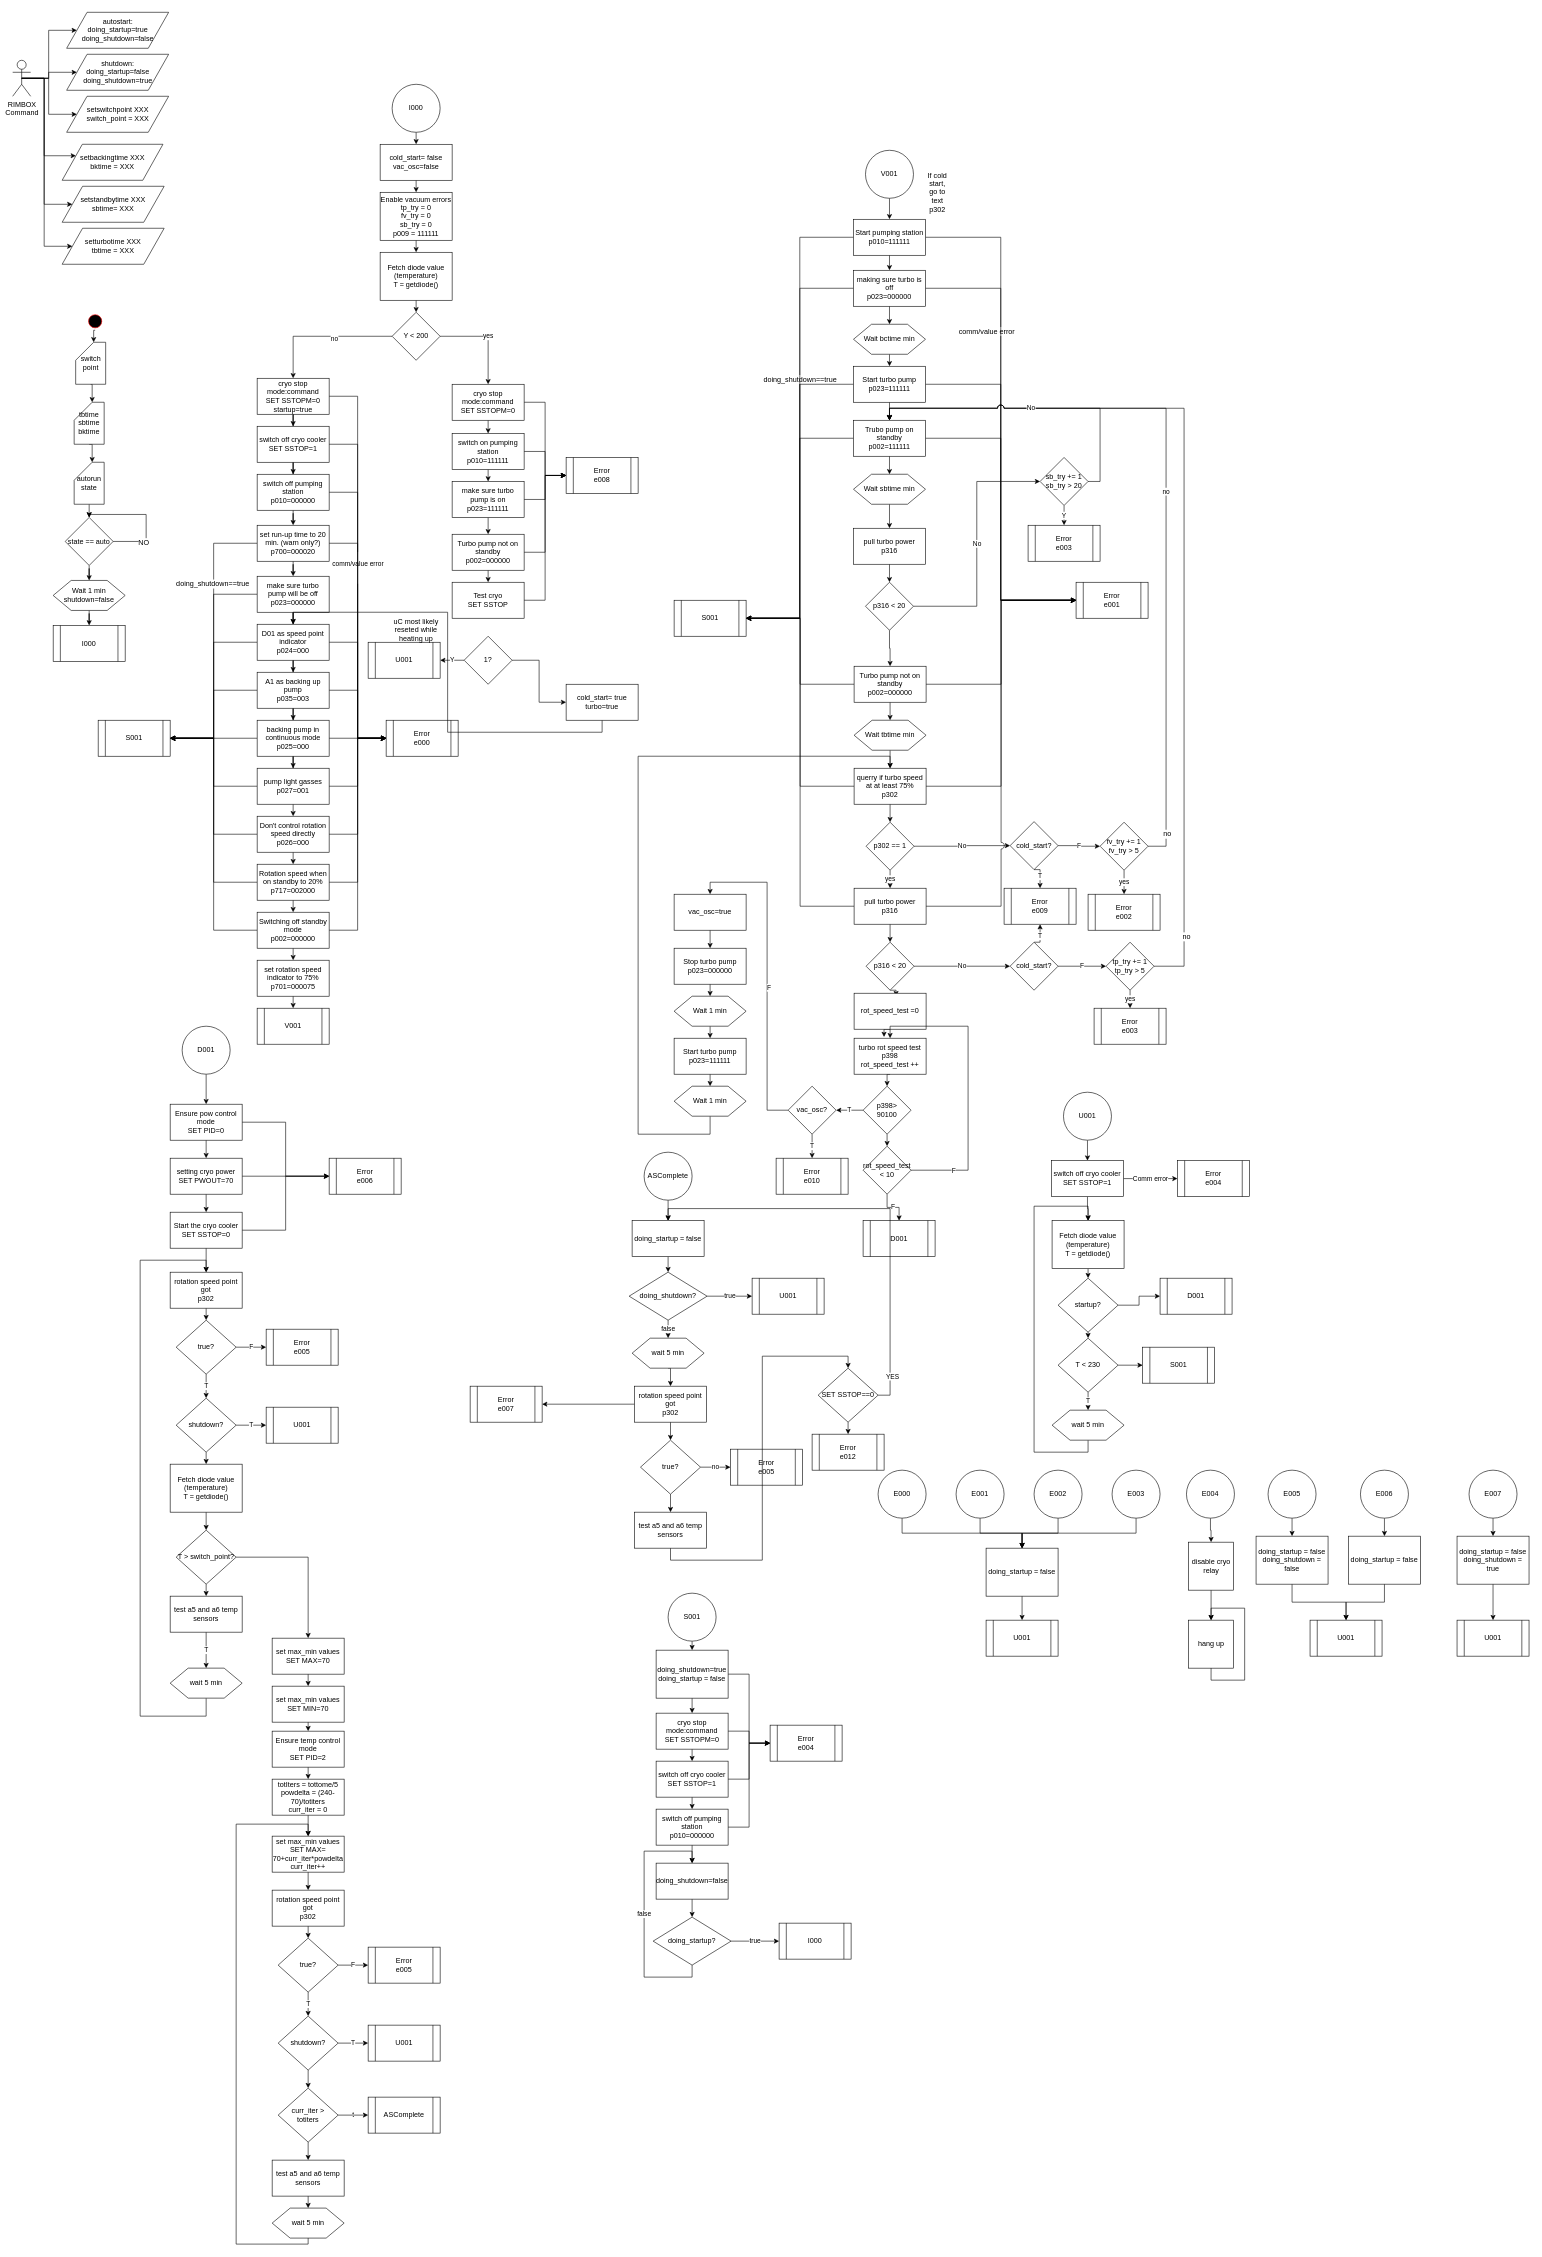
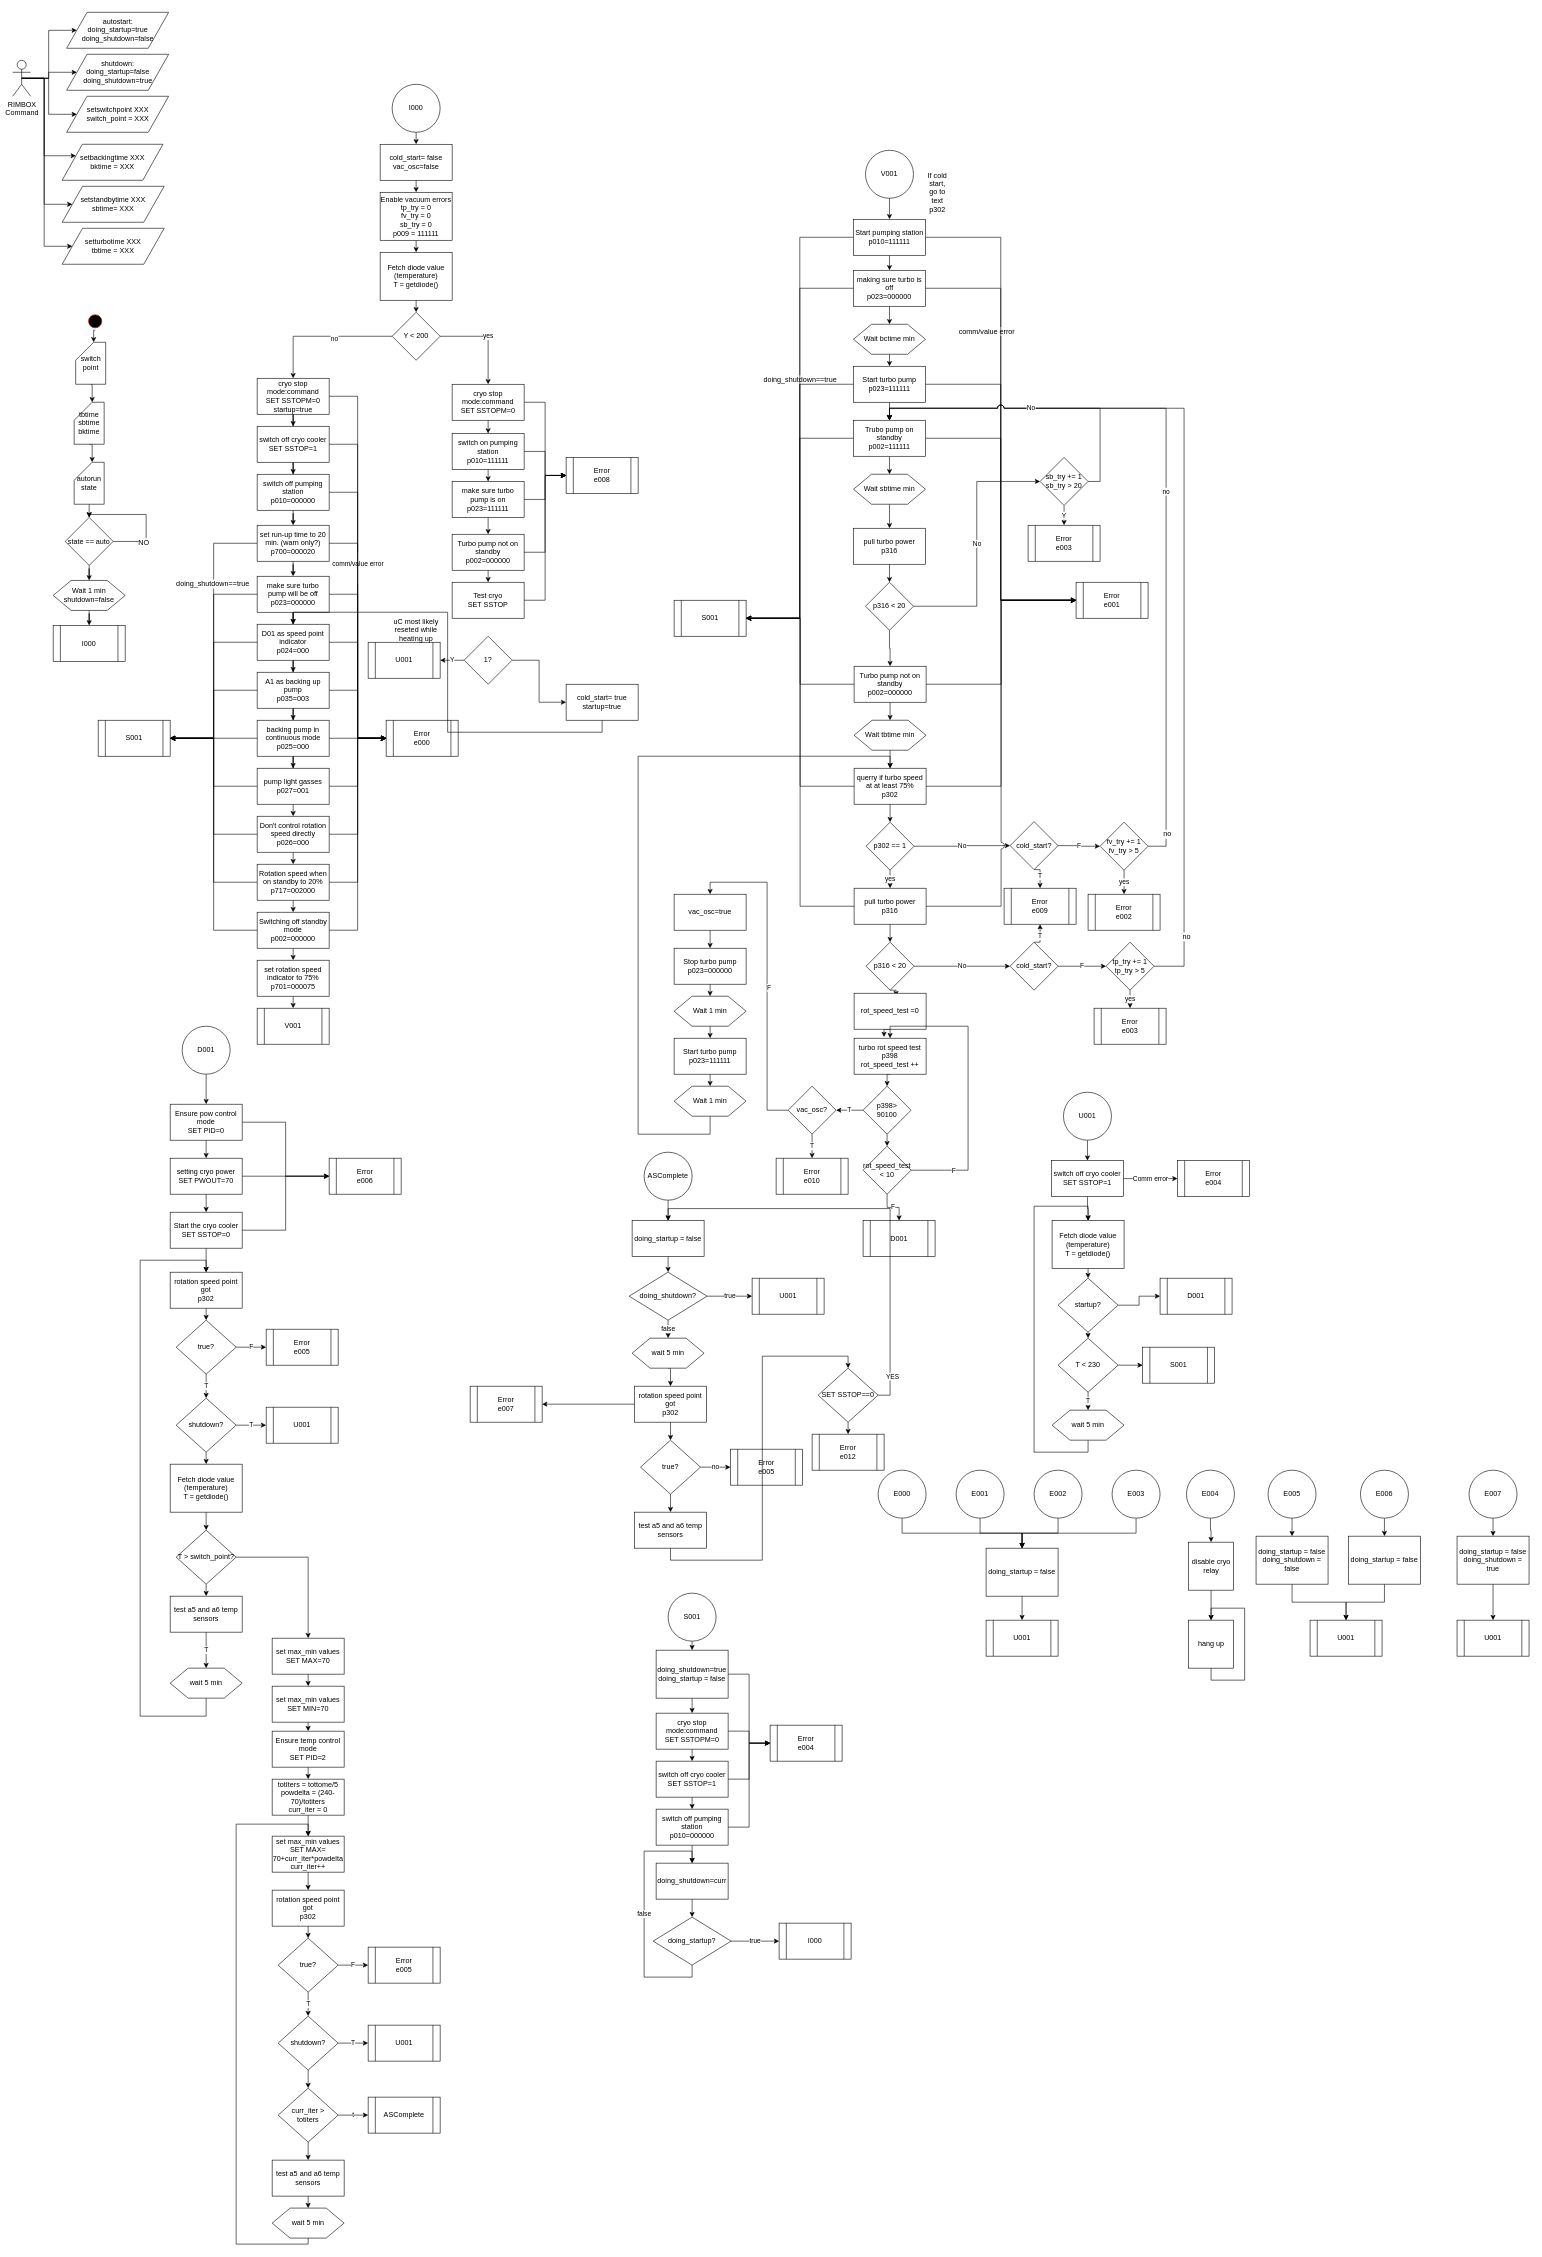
edge "make sure turbo pump will be off p023=000000" -> "Error e000": added
node "cold_start= true turbo=true": label "cold_start= true turbo=true" -> "cold_start= true startup=true"
node "doing_shutdown=false": label "doing_shutdown=false" -> "doing_shutdown=curr"
